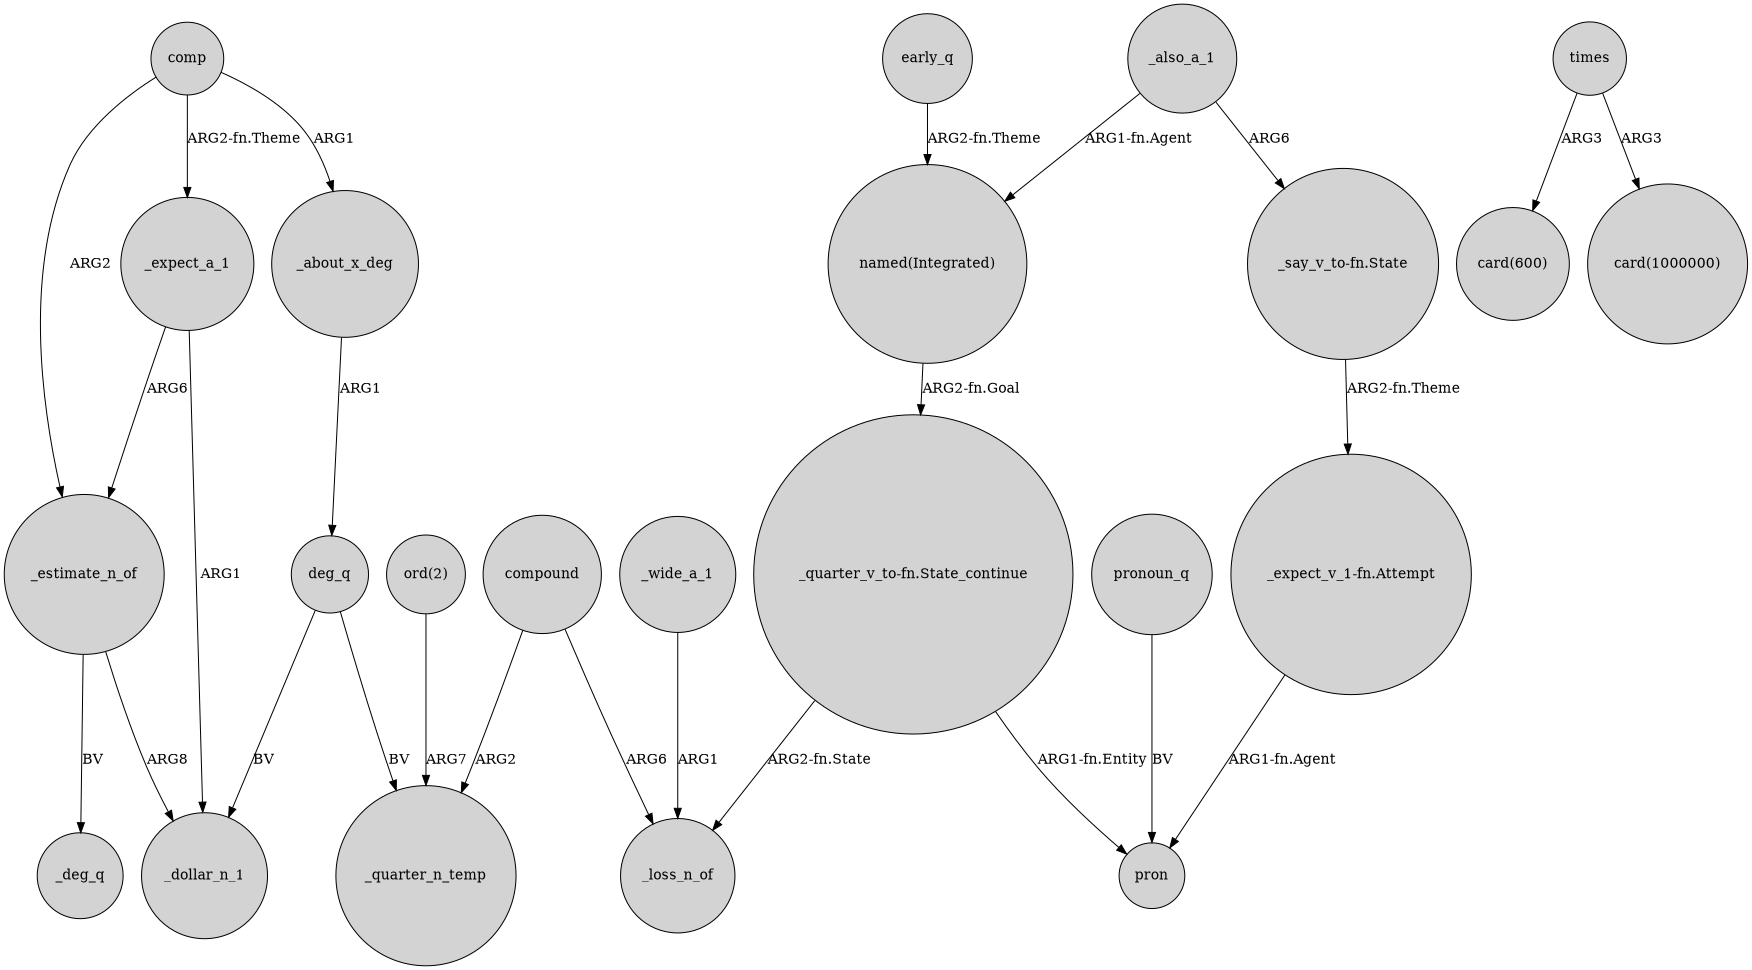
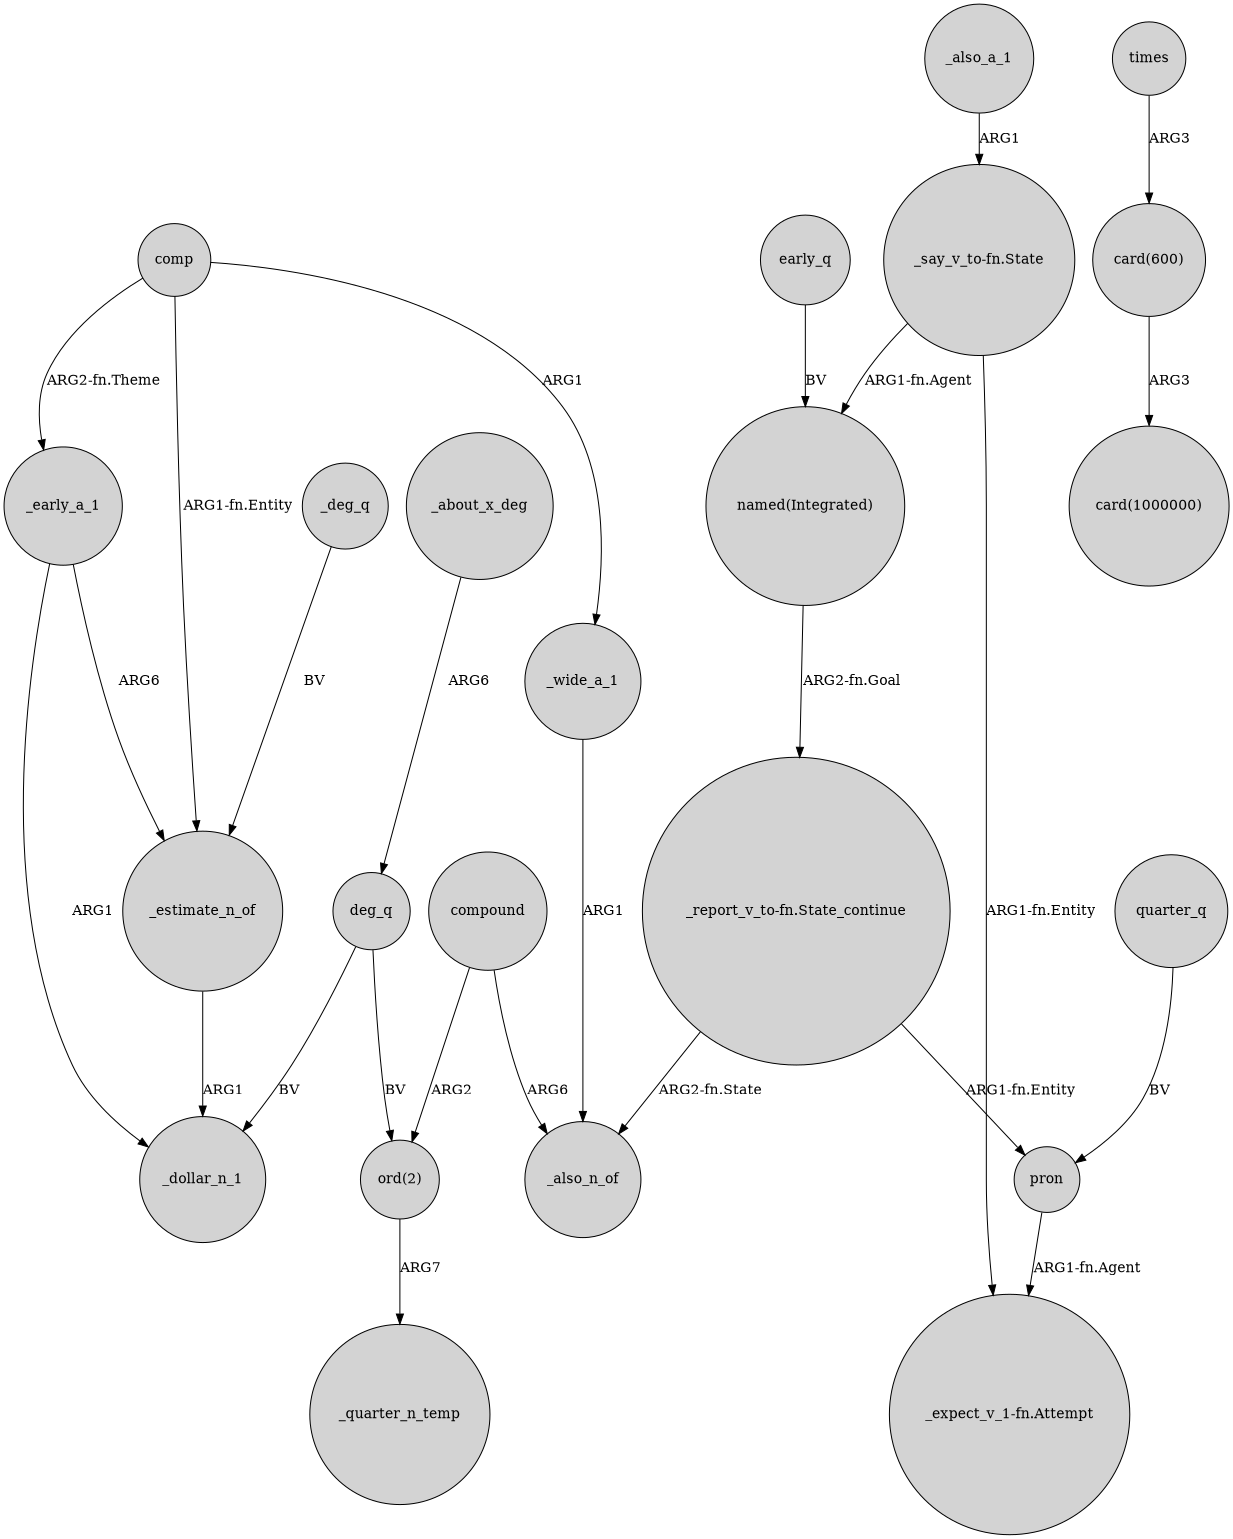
edge "comp" -> "_about_x_deg": now "comp" -> "_wide_a_1"
edge "times" -> "card(1000000)": now "card(600)" -> "card(1000000)"
edge "early_q" -> "named(Integrated)": label "ARG2-fn.Theme" -> "BV"
edge "_also_a_1" -> "_say_v_to-fn.State": label "ARG6" -> "ARG1"
edge "_also_a_1" -> "named(Integrated)": now "_say_v_to-fn.State" -> "named(Integrated)"
edge "comp" -> "_estimate_n_of": label "ARG2" -> "ARG1-fn.Entity"
node "_expect_a_1": label "_expect_a_1" -> "_early_a_1"
edge "_about_x_deg" -> "deg_q": label "ARG1" -> "ARG6"
edge "_say_v_to-fn.State" -> "_expect_v_1-fn.Attempt": label "ARG2-fn.Theme" -> "ARG1-fn.Entity"
node "_quarter_v_to-fn.State_continue": label "_quarter_v_to-fn.State_continue" -> "_report_v_to-fn.State_continue"
node "pronoun_q": label "pronoun_q" -> "quarter_q"
edge "deg_q" -> "_quarter_n_temp": now "deg_q" -> "ord(2)"
edge "compound" -> "_quarter_n_temp": now "compound" -> "ord(2)"
edge "_estimate_n_of" -> "_deg_q": reversed
edge "_expect_v_1-fn.Attempt" -> "pron": reversed
edge "_estimate_n_of" -> "_dollar_n_1": label "ARG8" -> "ARG1"
node "_loss_n_of": label "_loss_n_of" -> "_also_n_of"
